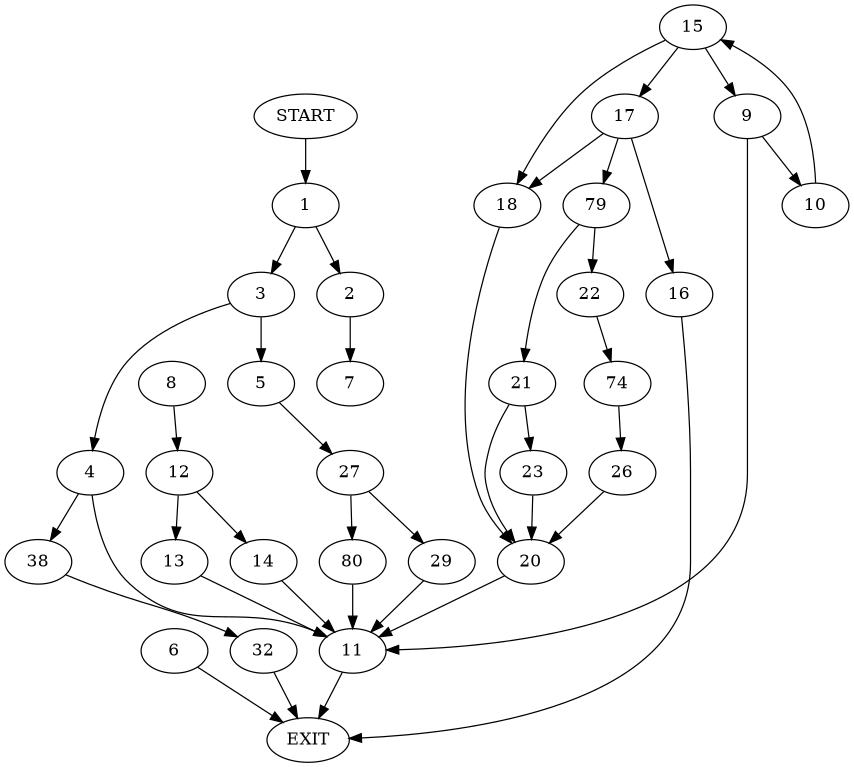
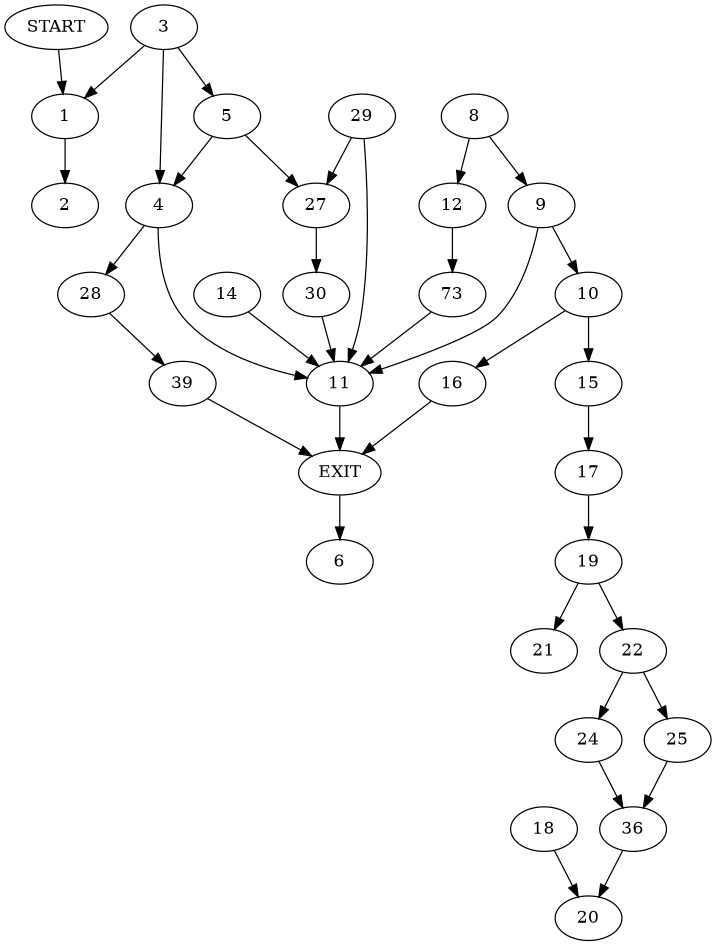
edge "15" -> "9": now "8" -> "9"
edge "15" -> "18": removed
edge "5" -> "4": added
edge "17" -> "18": removed
edge "17" -> "16": now "10" -> "16"
node "79": label "79" -> "19"
edge "1" -> "3": reversed
node "7": removed
node "74": label "74" -> "24"
edge "21" -> "20": removed
node "23": removed
node "26": label "26" -> "36"
edge "12" -> "14": removed
edge "27" -> "29": reversed
node "38": label "38" -> "28"
node "13": label "13" -> "73"
node "80": label "80" -> "30"
edge "20" -> "11": removed
node "32": label "32" -> "39"
edge "6" -> "EXIT": reversed
node "25": added
